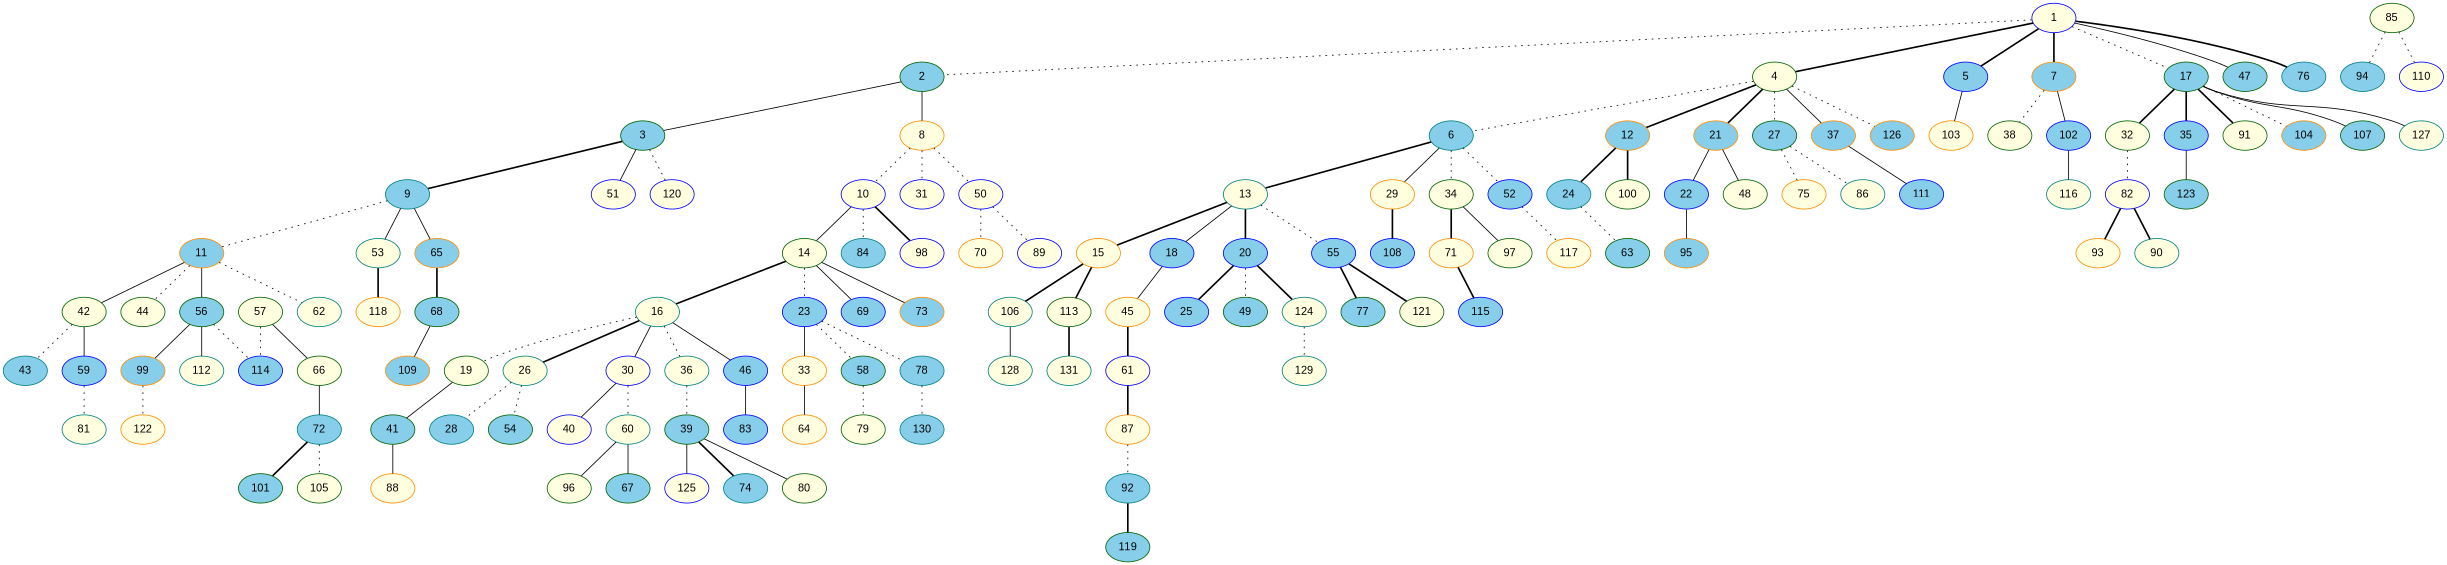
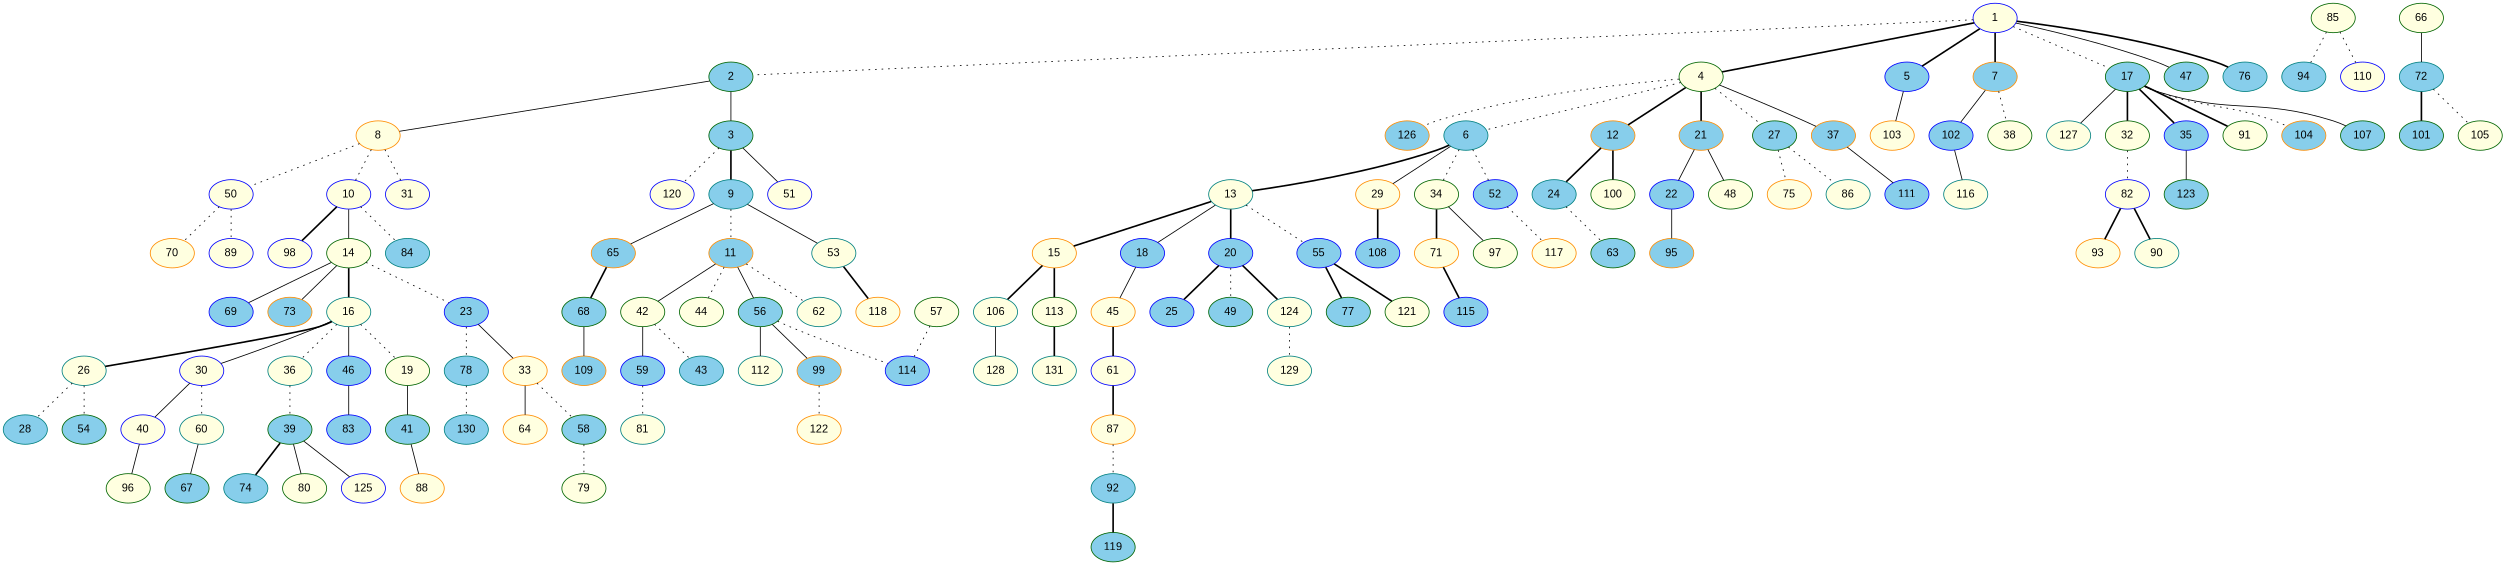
edge "57" -- "66": removed
edge "23" -- "58": now "33" -- "58"
edge "60" -- "96": now "40" -- "96"
